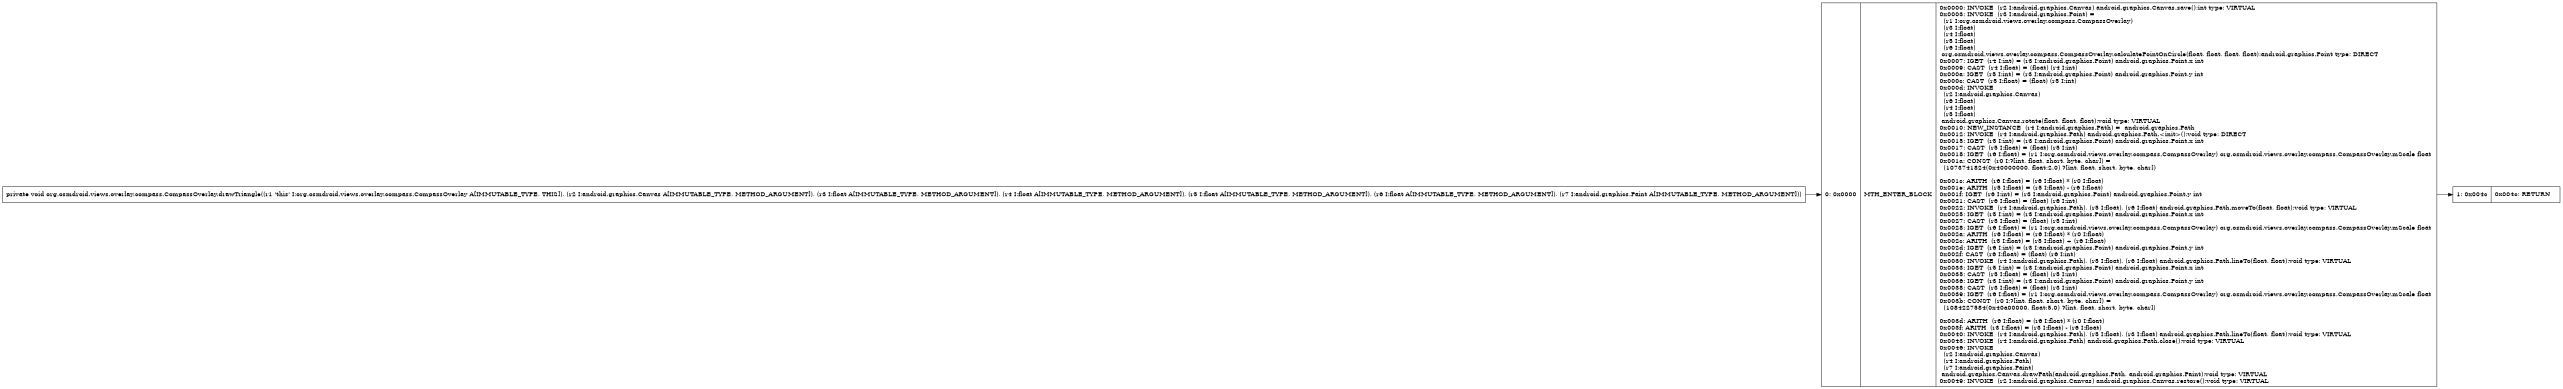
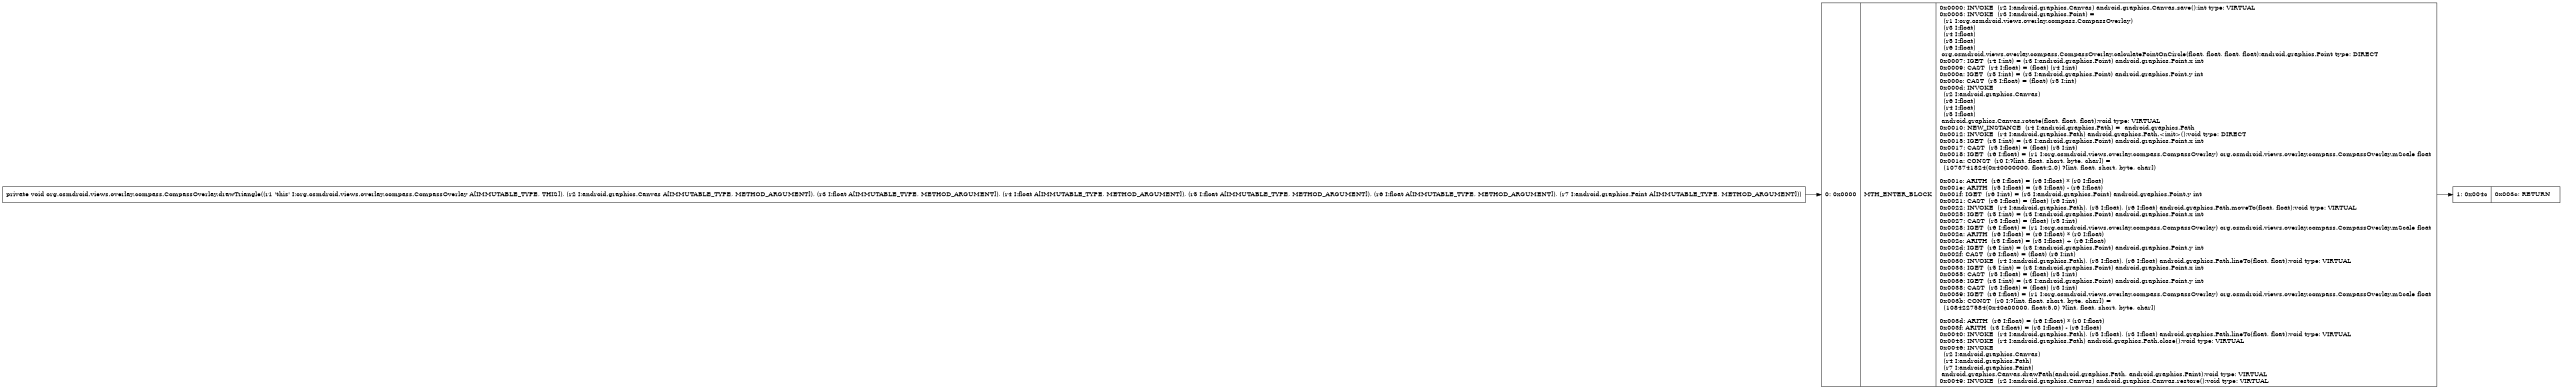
node "1: 0x004c": text "0x004c: RETURN" -> "0x003c: RETURN"
